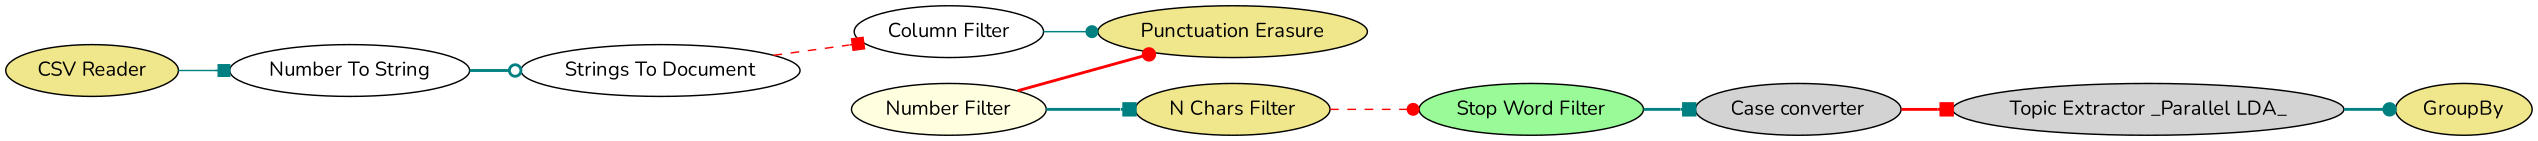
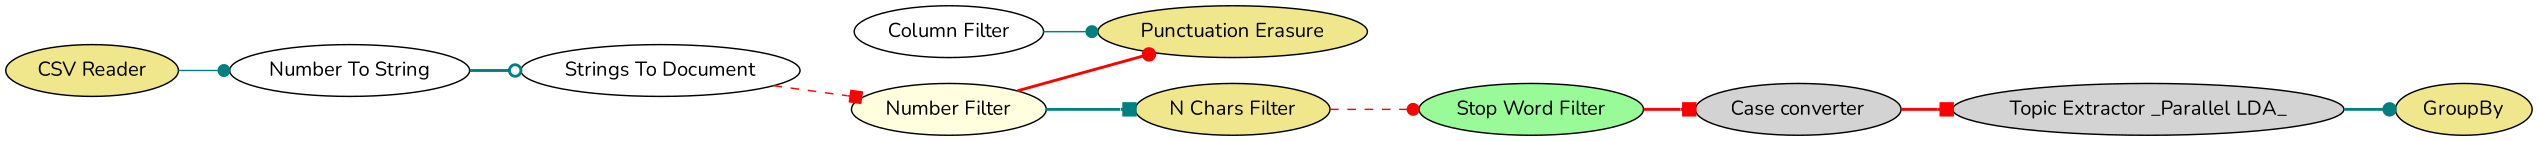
edge "Strings To Document" -> "Column Filter": now "Strings To Document" -> "Number Filter"
edge "CSV Reader" -> "Number To String": arrowhead box -> dot
edge "Stop Word Filter" -> "Case converter": color teal -> red
